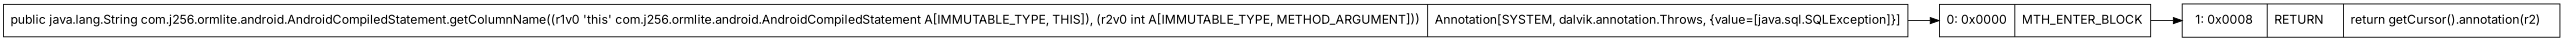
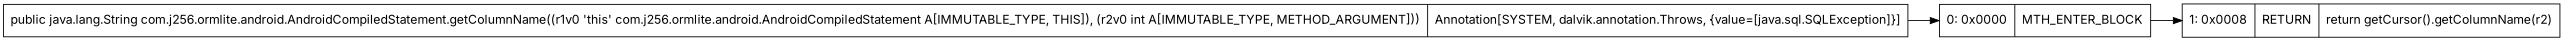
node "1: 0x0008": text "return getCursor().annotation(r2)" -> "return getCursor().getColumnName(r2)"
